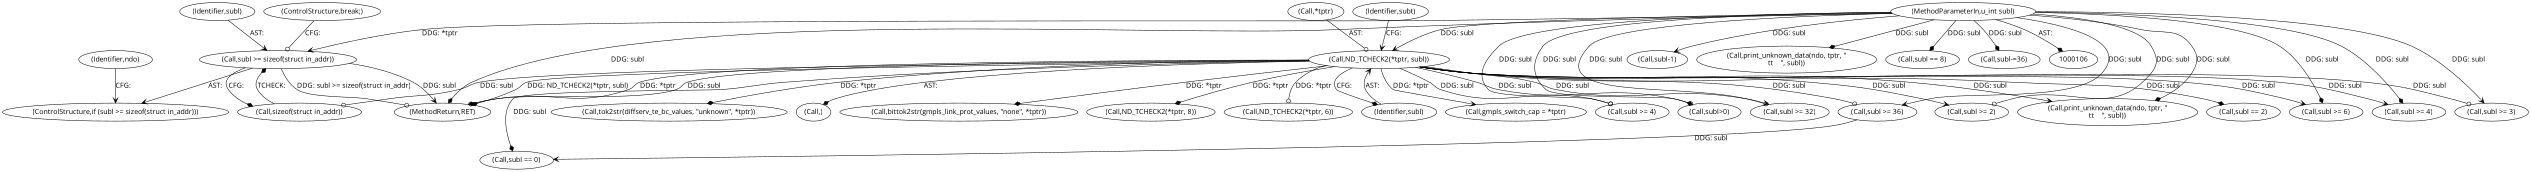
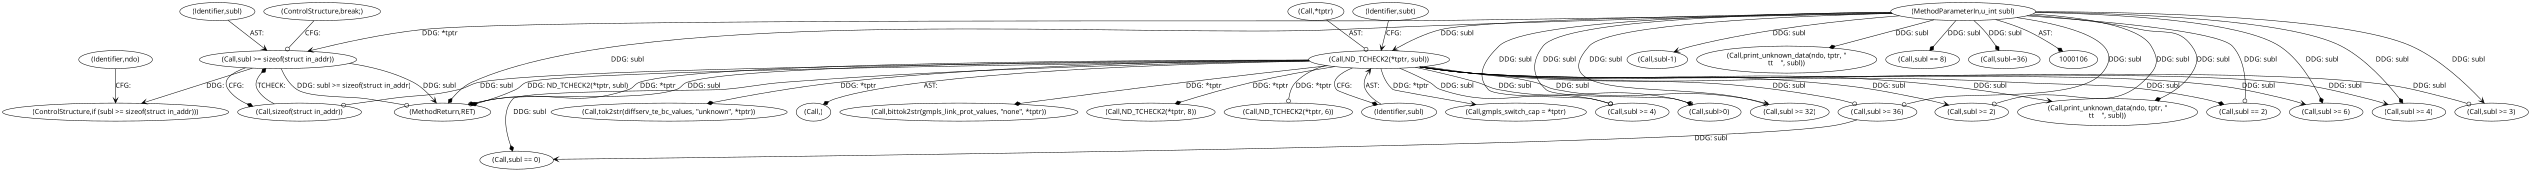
edge "(MethodParameterIn,u_int subl)" -> "(Call,subl == 2)": added, label "DDG: subl"
edge "(Call,subl >= sizeof(struct in_addr))" -> "(ControlStructure,if (subl >= sizeof(struct in_addr)))": label "AST: " -> "DDG: "
edge "(MethodParameterIn,u_int subl)" -> "(Call,subl >= 36)": arrowhead vee -> odot
